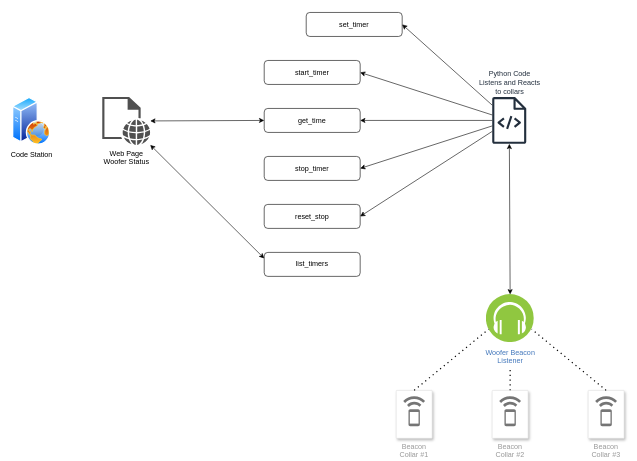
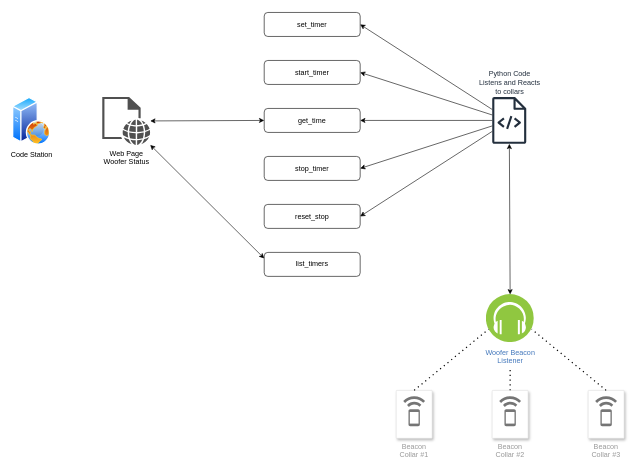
node "set_timer": moved (354, 24) -> (312, 24)
